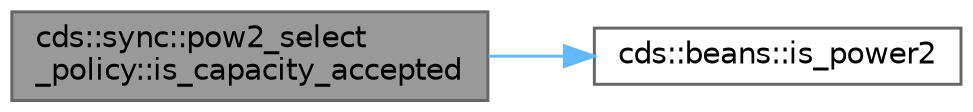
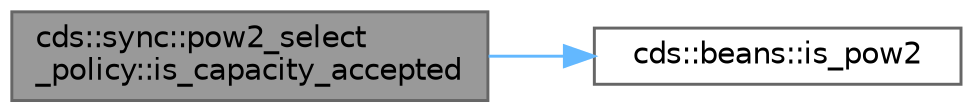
node "cds::beans::is_power2": label "cds::beans::is_power2" -> "cds::beans::is_pow2"
